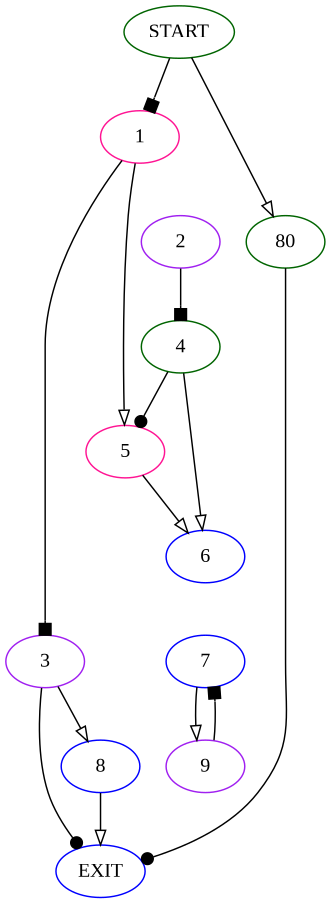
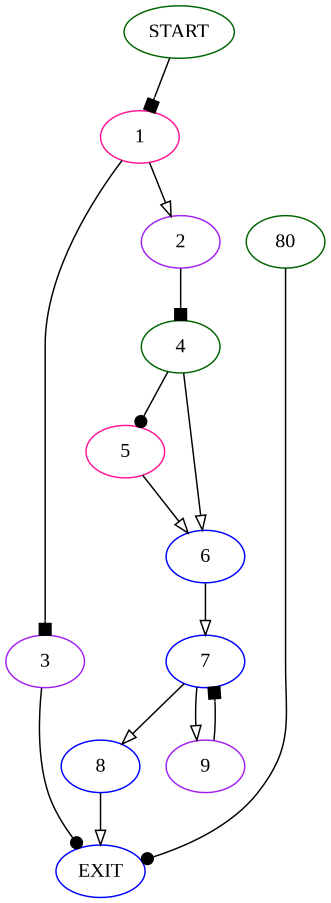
edge "START" -> "80": removed
edge "1" -> "5": now "1" -> "2"
edge "6" -> "7": added
edge "3" -> "8": now "7" -> "8"
